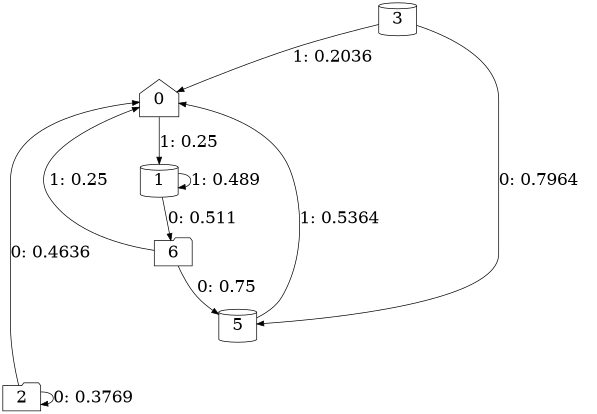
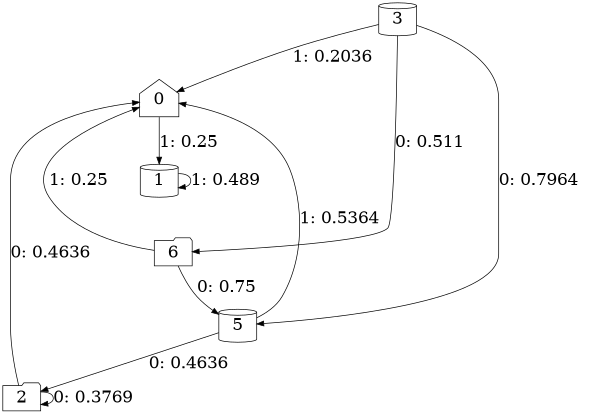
edge "1" -> "6": now "3" -> "6"
edge "5" -> "2": added, label "0: 0.4636"
